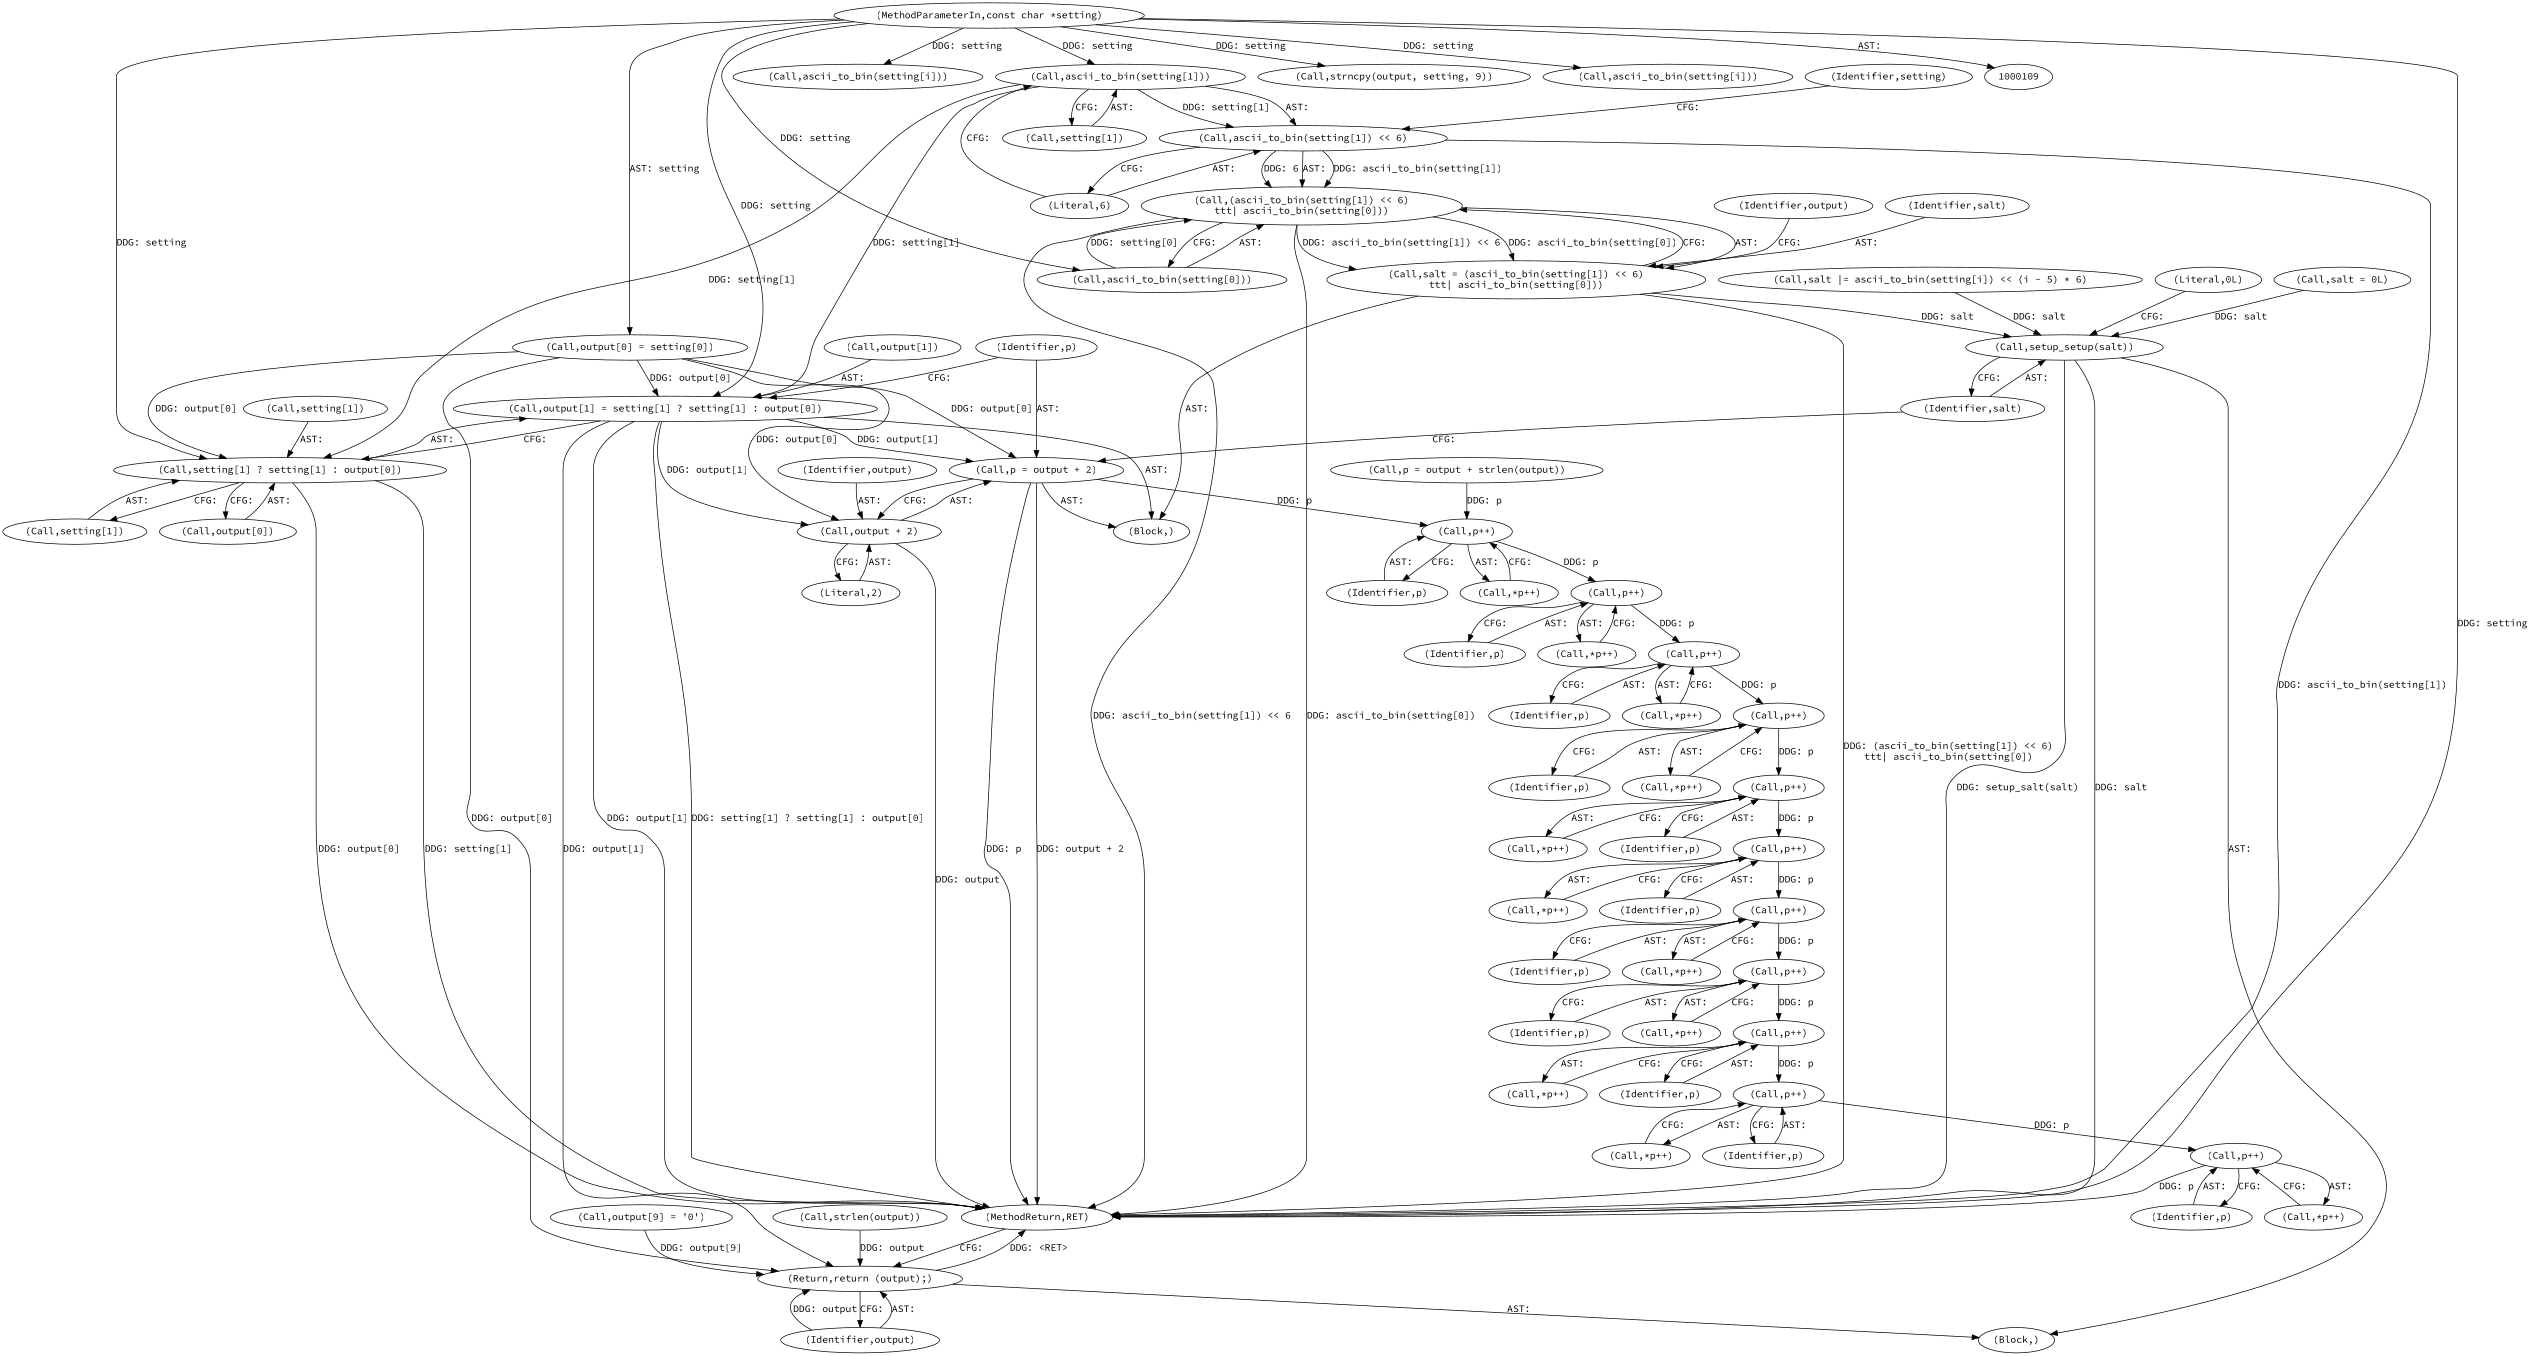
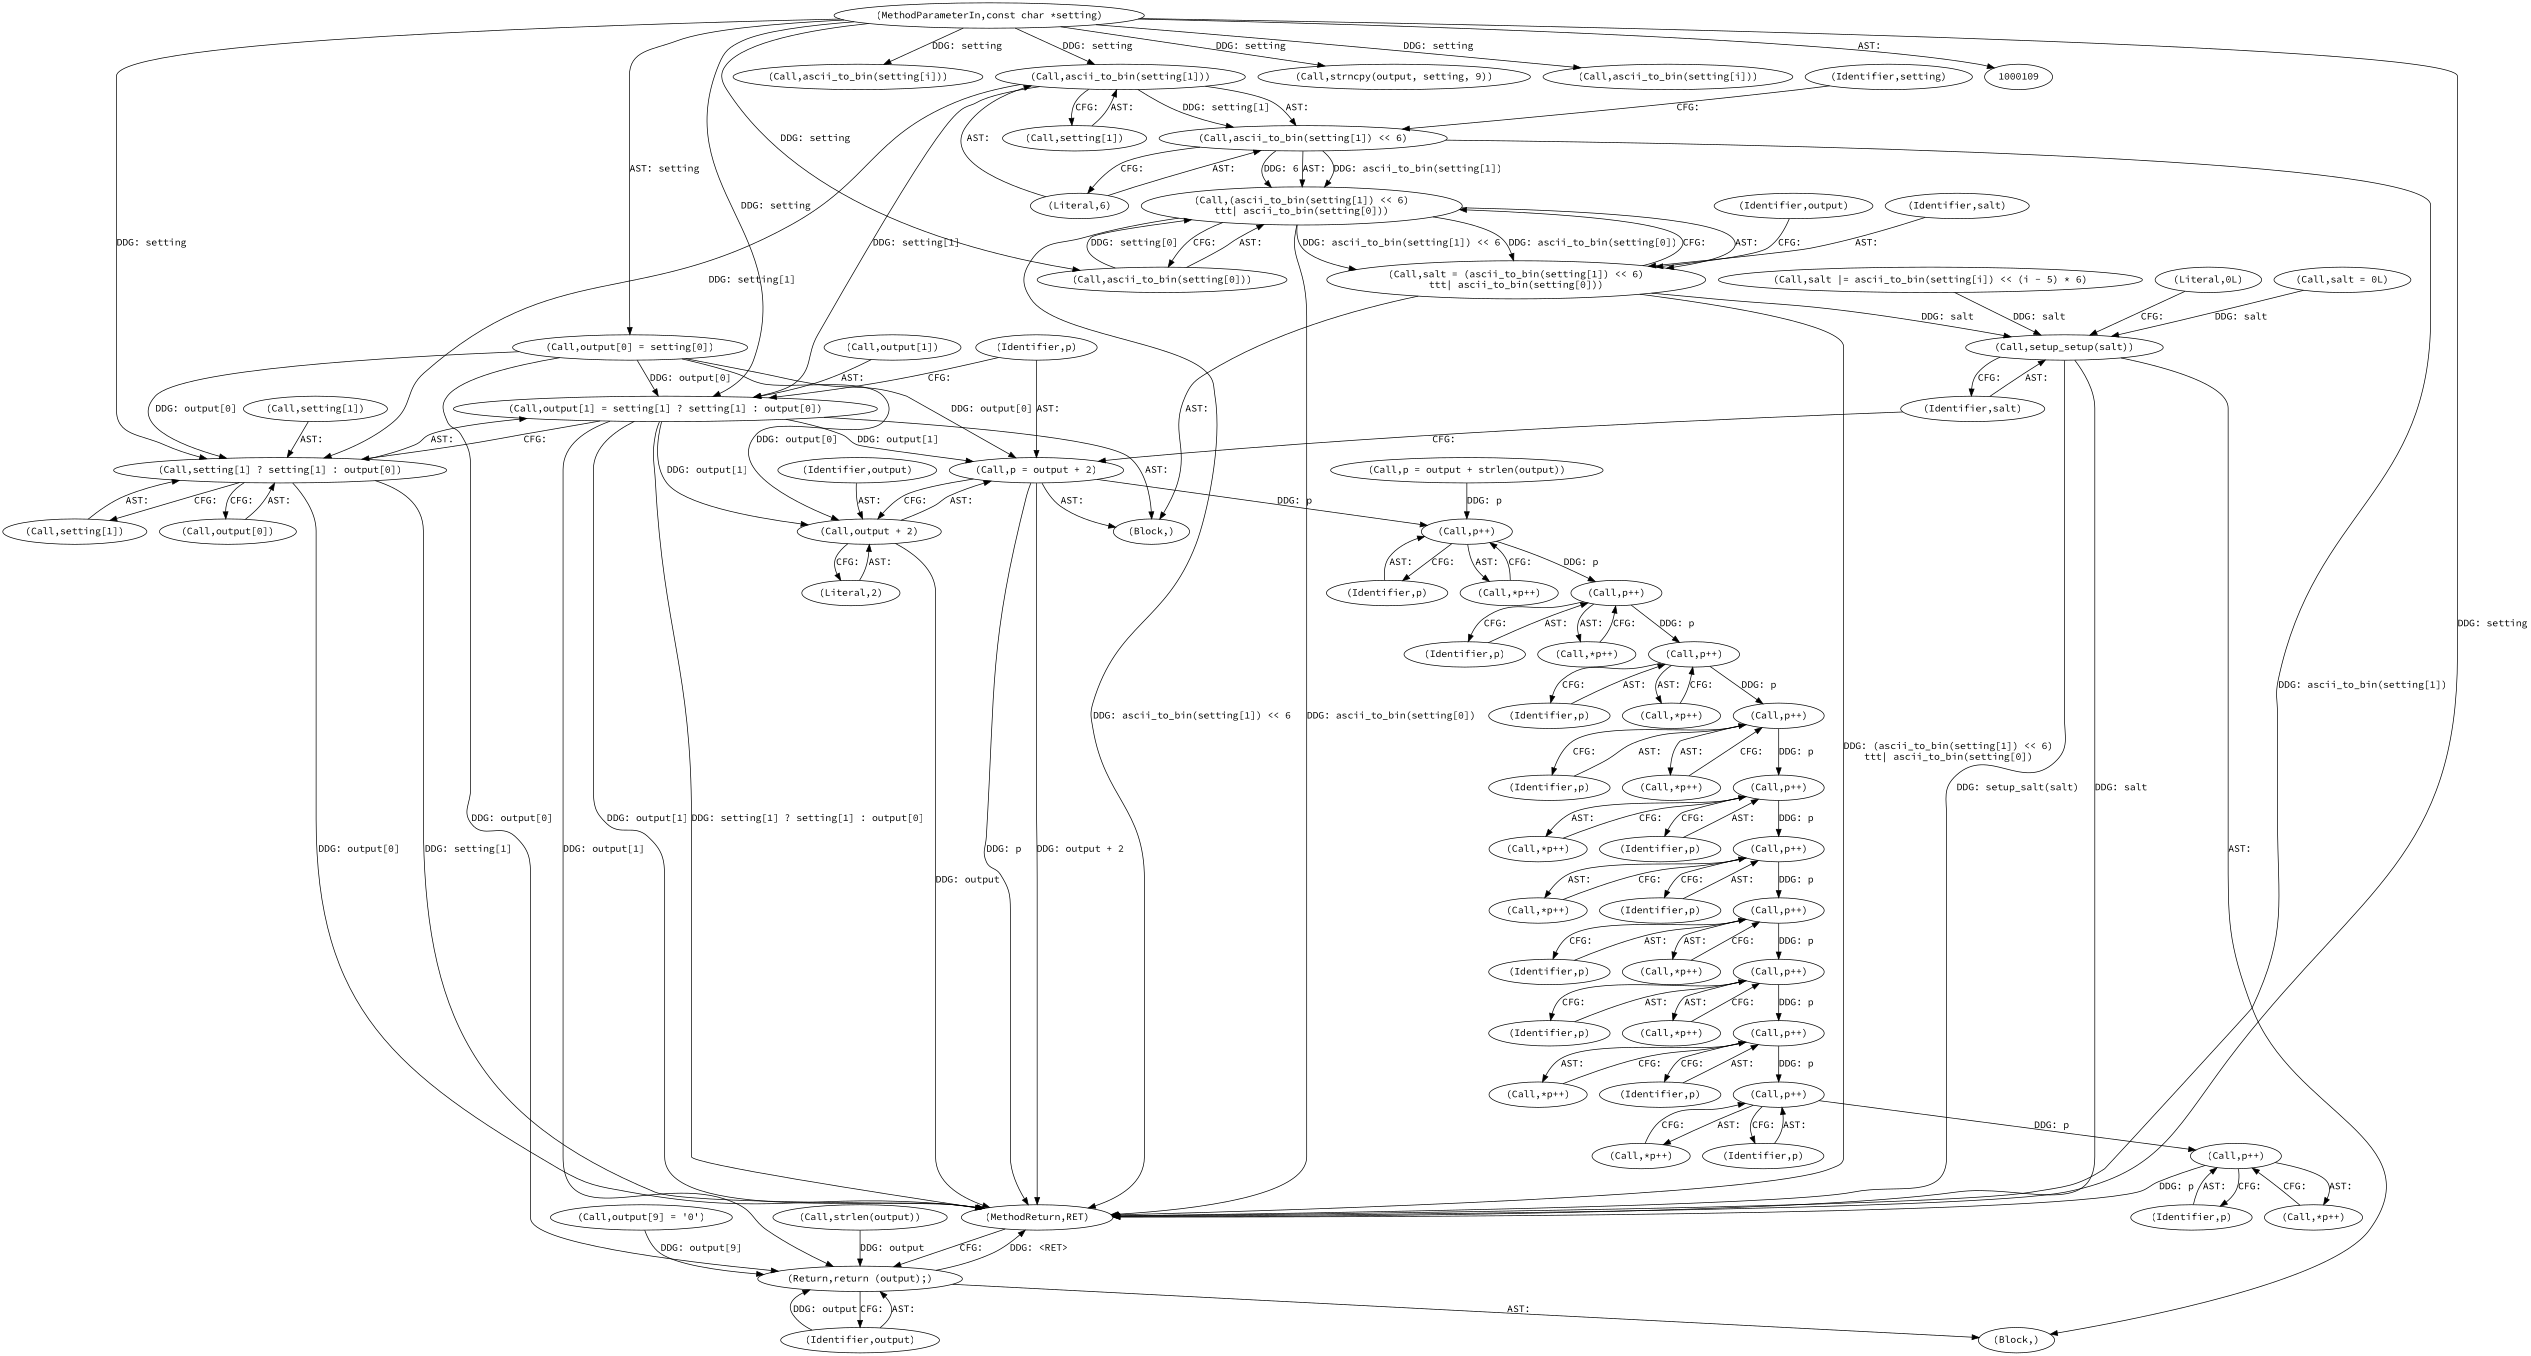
edge "(Literal,6)" -> "(Call,ascii_to_bin(setting[1]))": label "CFG: " -> "AST: "
